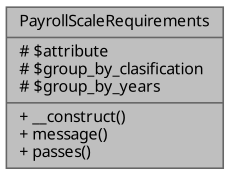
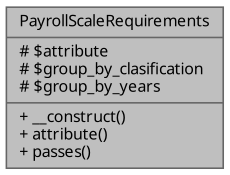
node "PayrollScaleRequirements": text "+ message()" -> "+ attribute()"
